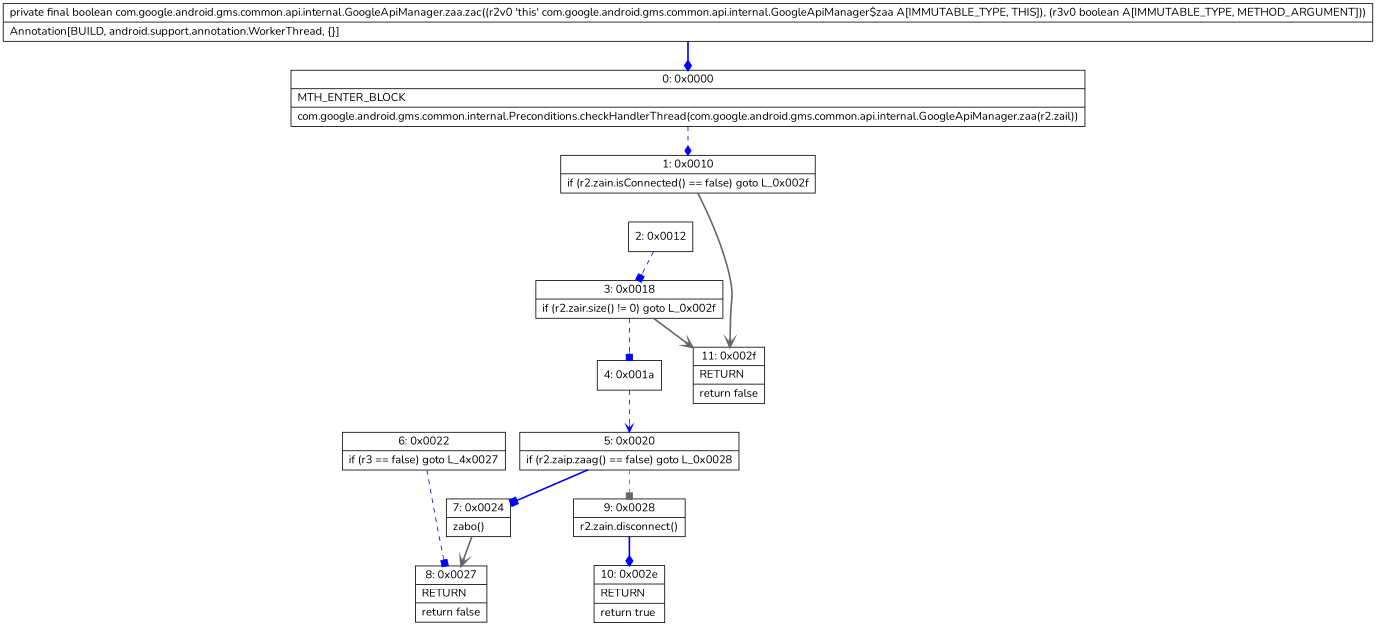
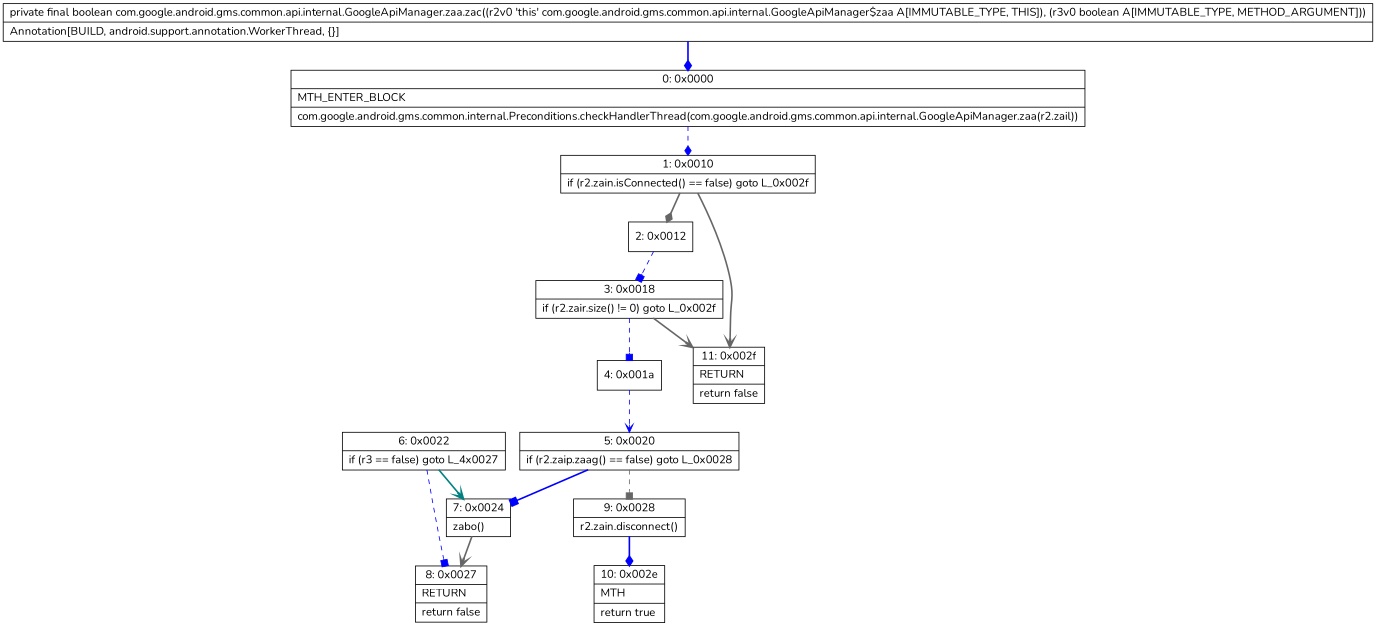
edge "1: 0x0010" -> "2: 0x0012": added
edge "6: 0x0022" -> "7: 0x0024": added
node "10: 0x002e": text "RETURN" -> "MTH"
